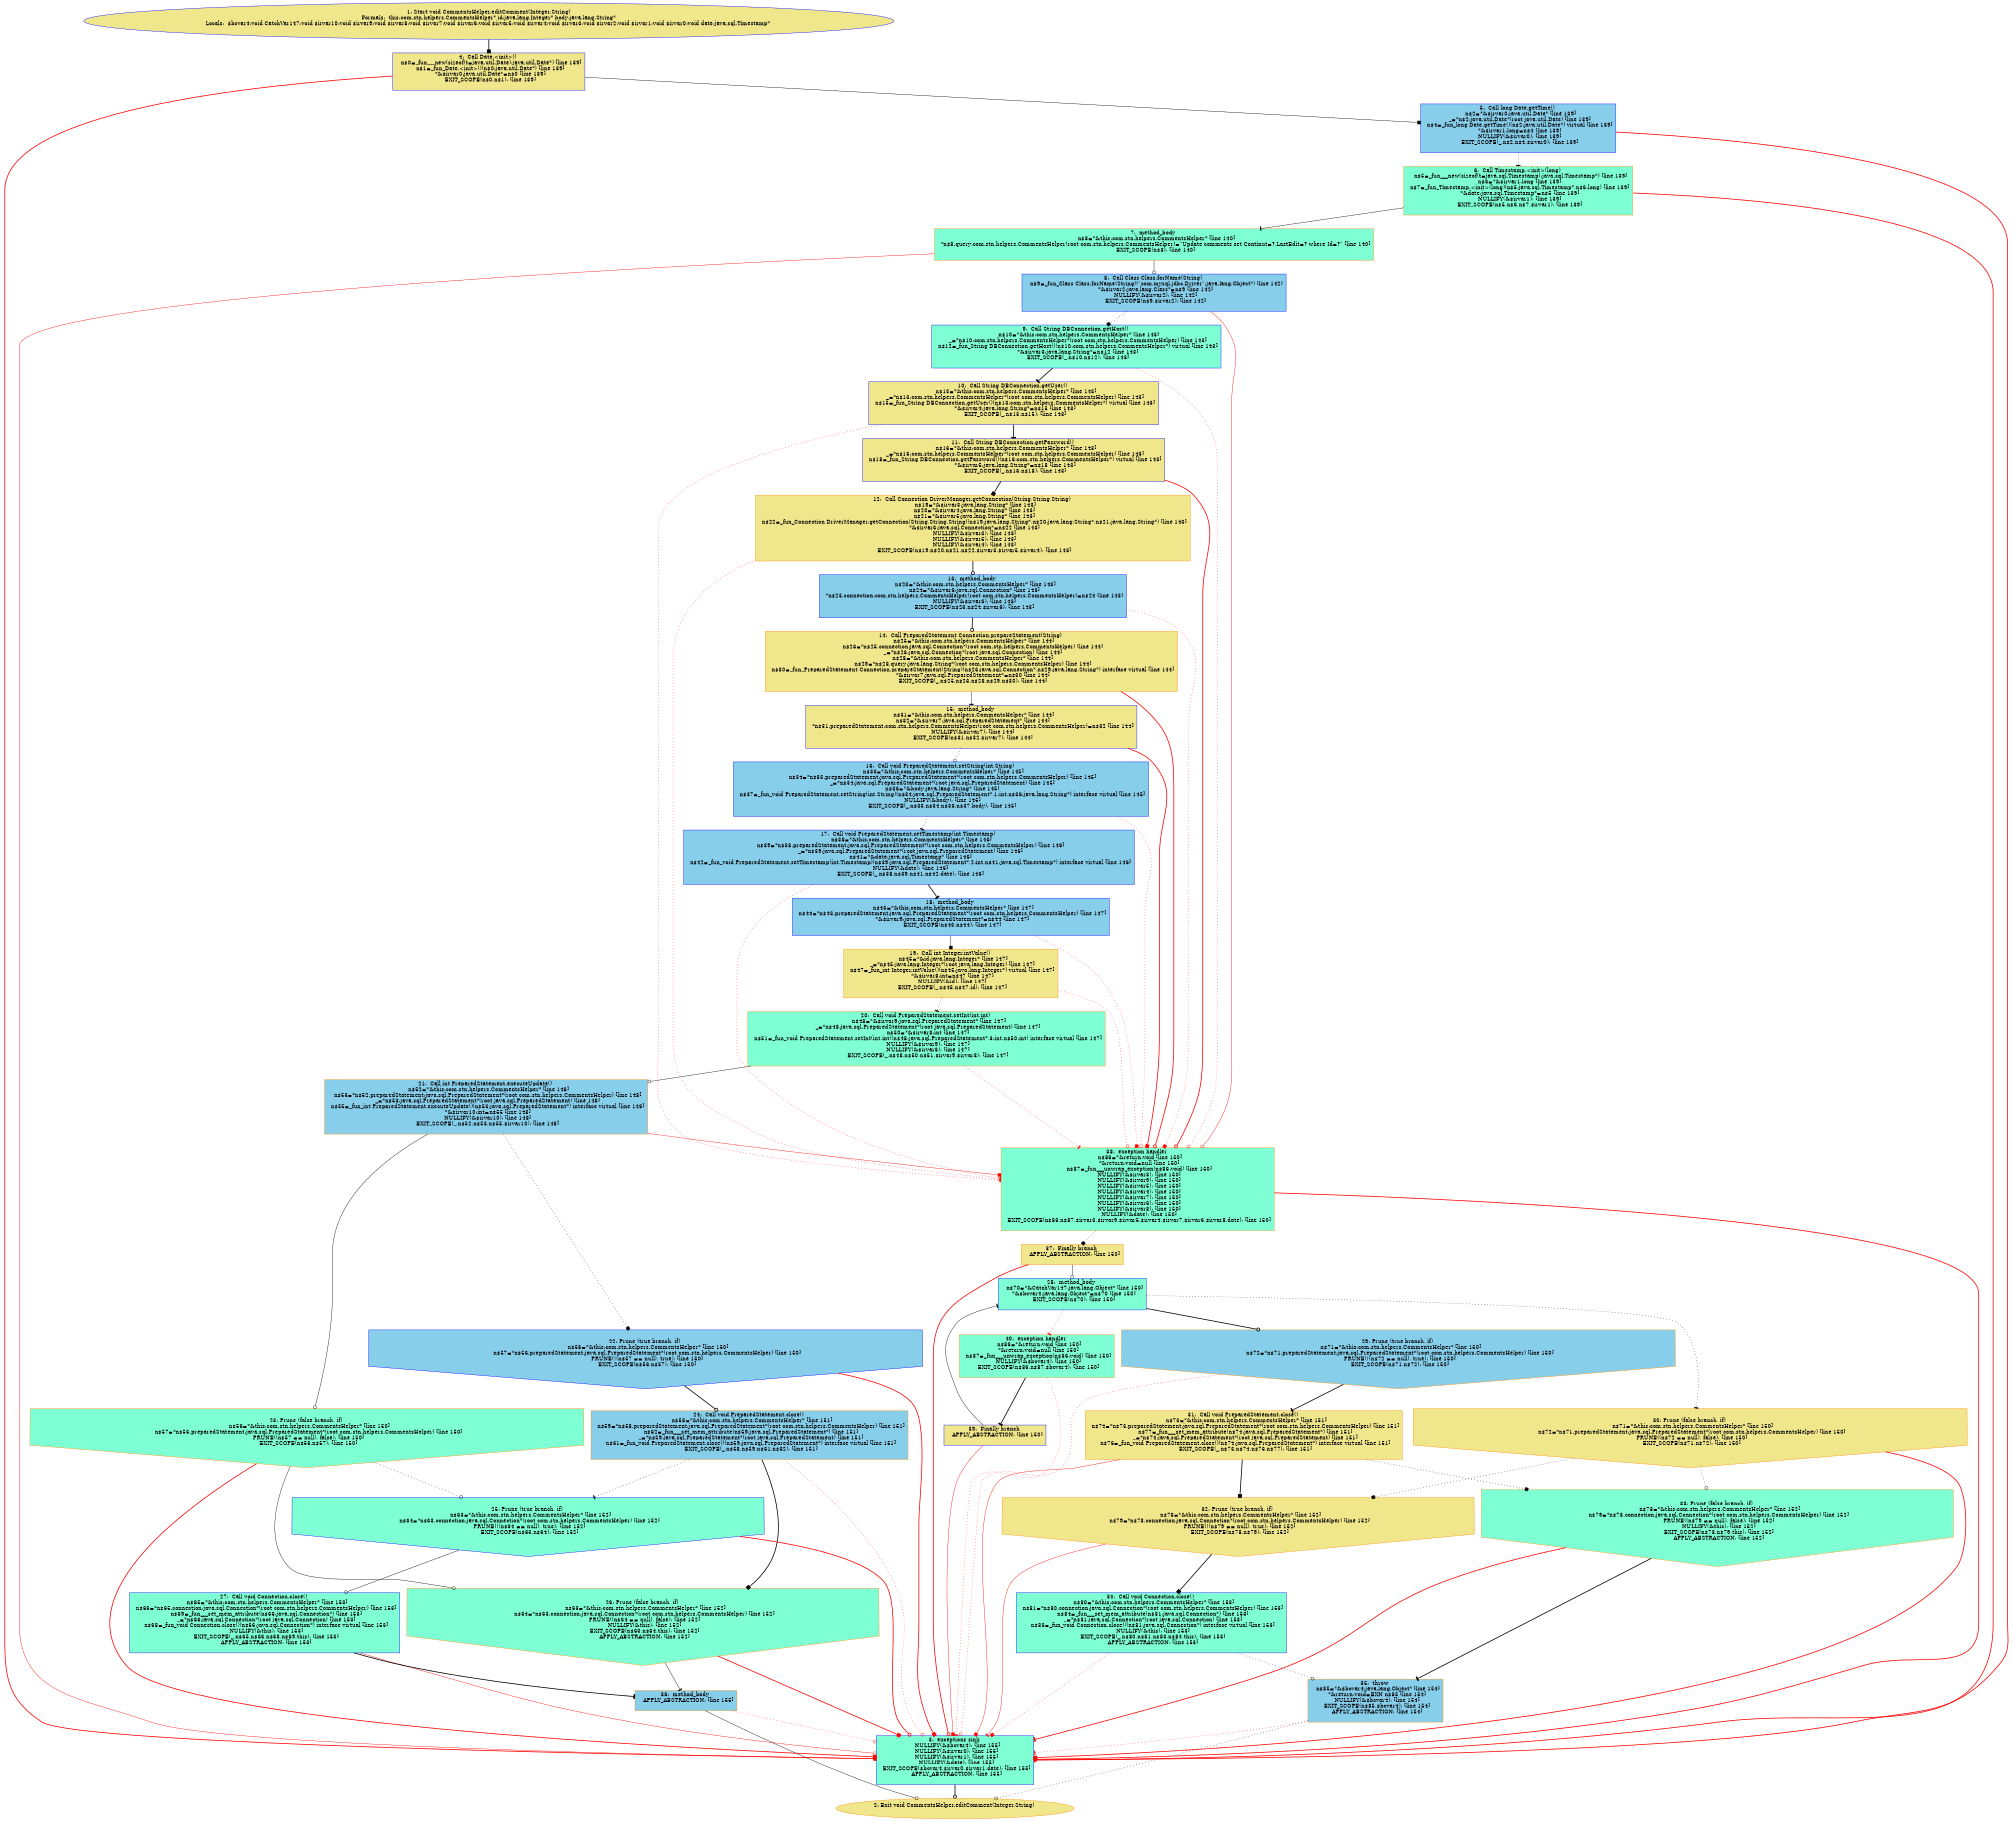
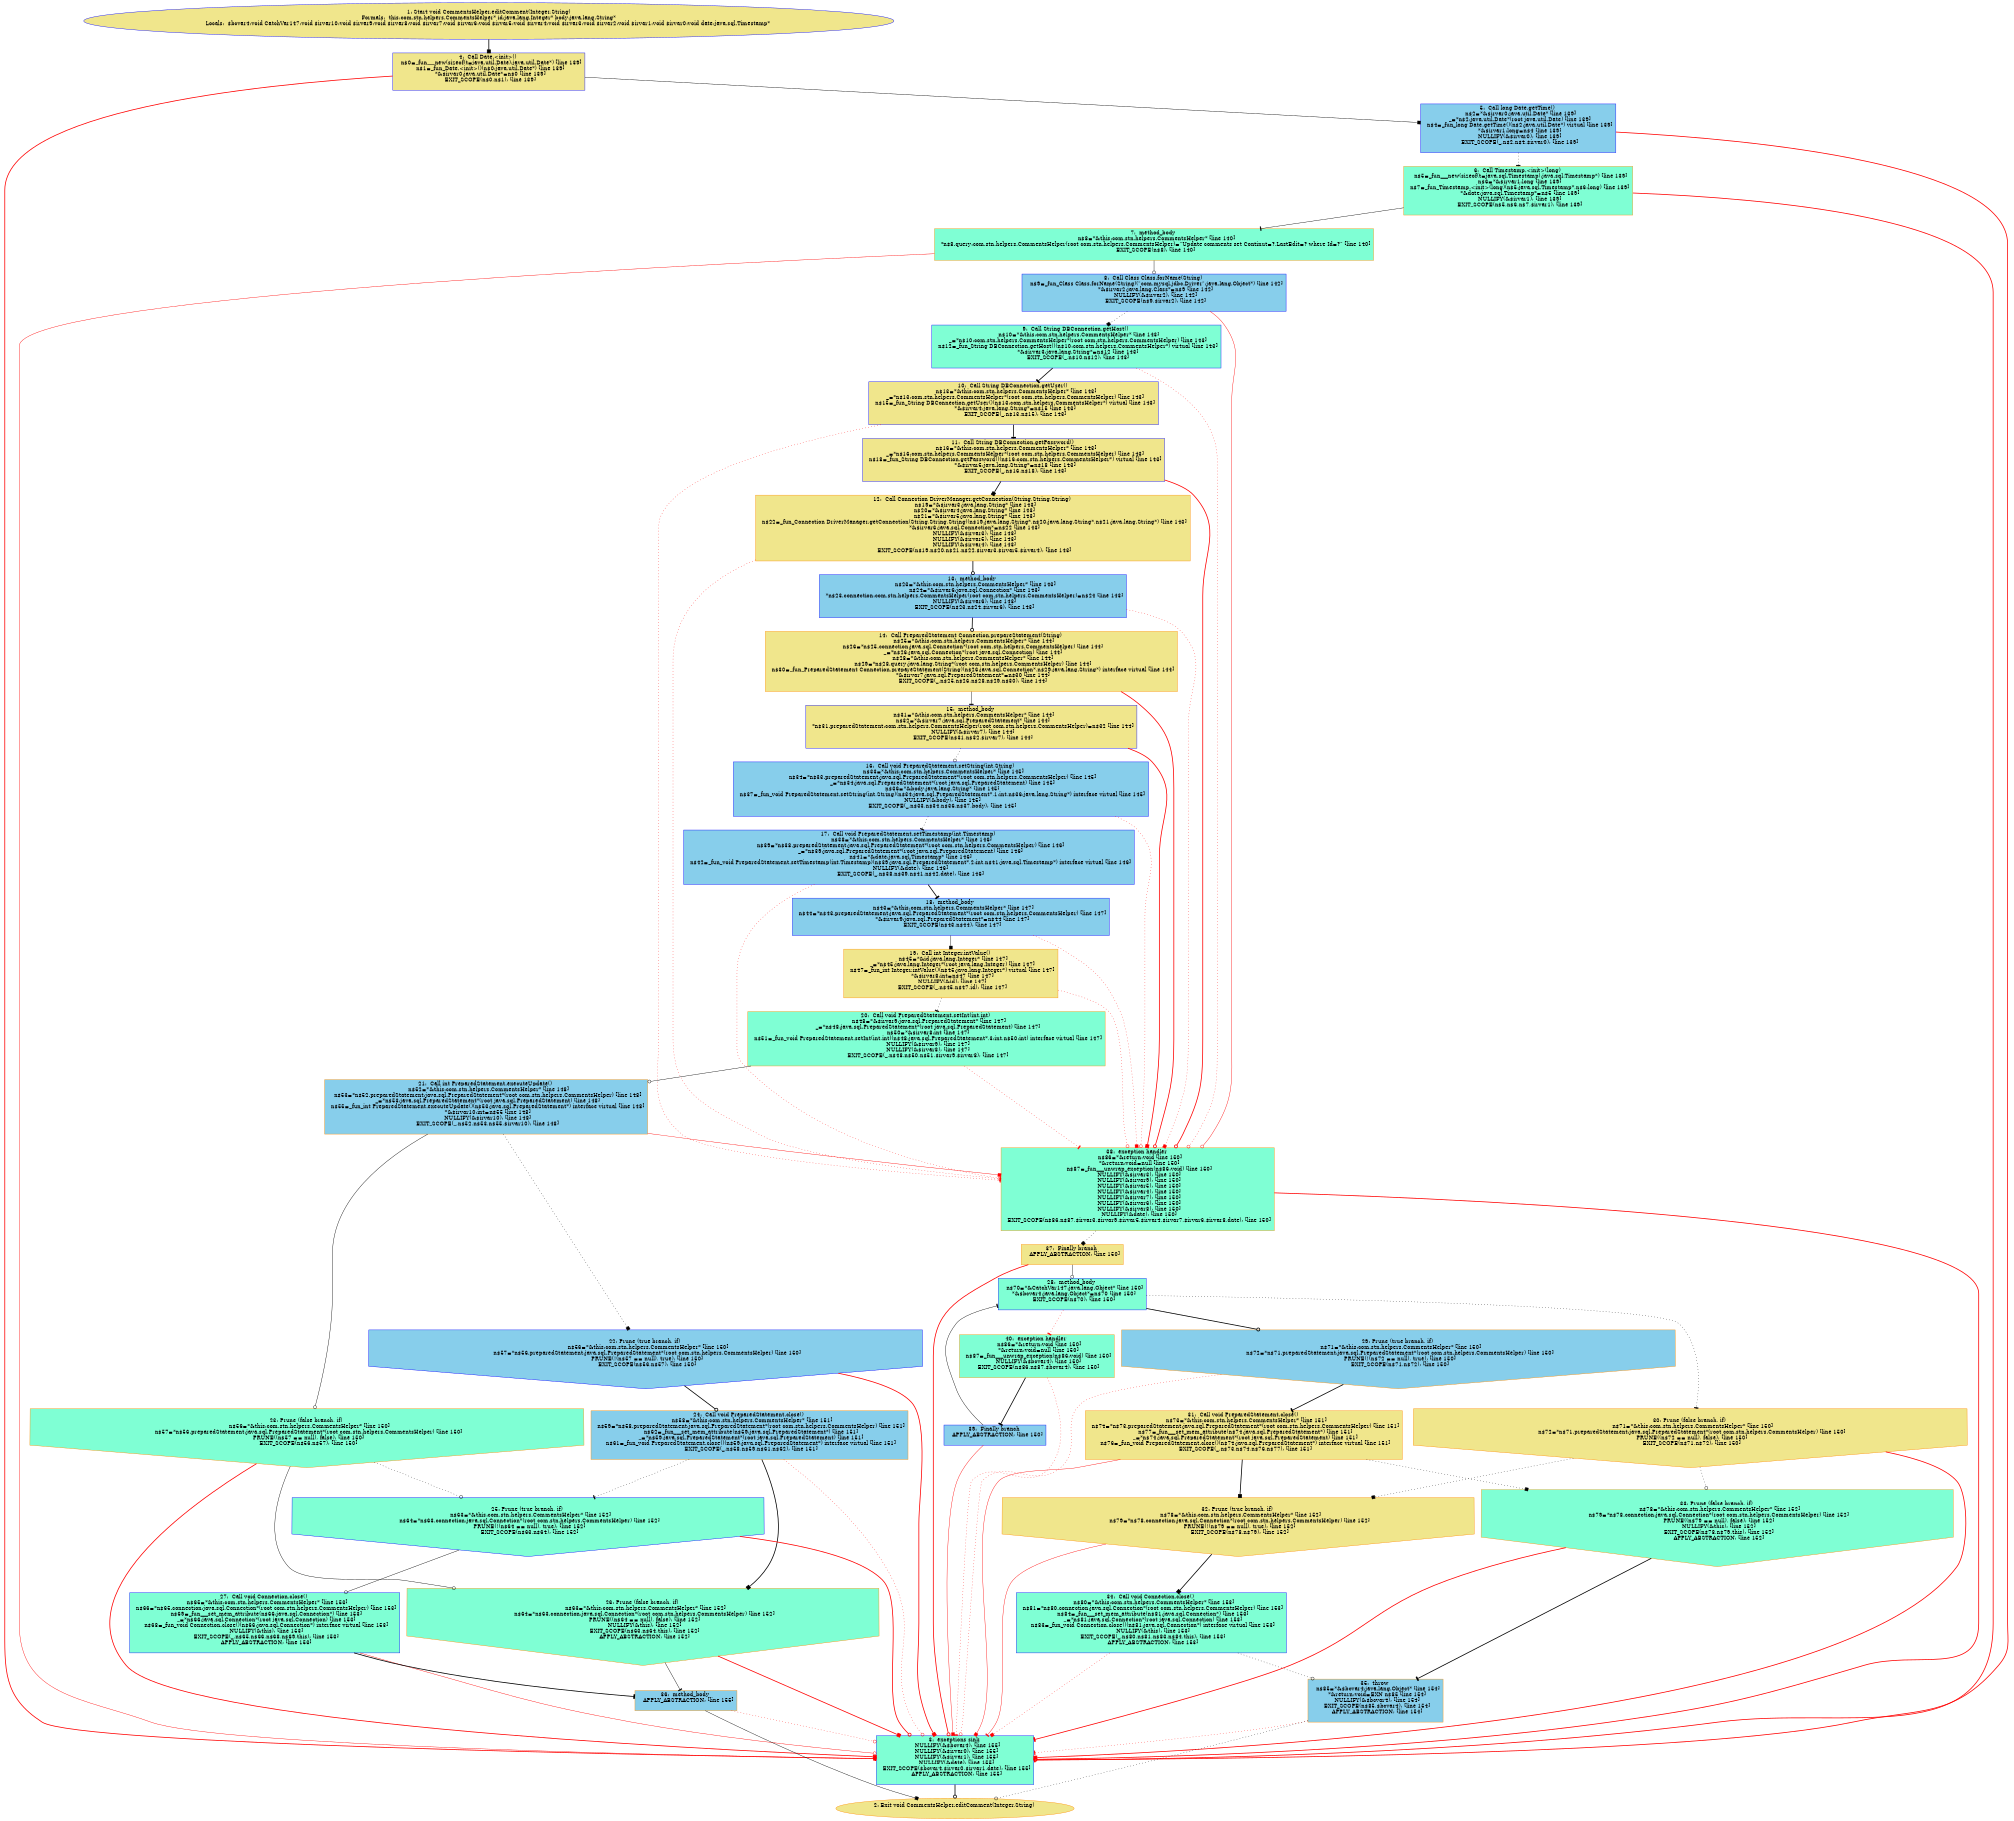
node "39:  Finally branch APPLY_ABSTRACTION; [line 150]": fillcolor khaki -> skyblue
edge "36:  method_body APPLY_ABSTRACTION; [line 155]" -> "2: Exit void CommentsHelper.editComment(Integer,String)": arrowhead odot -> box
